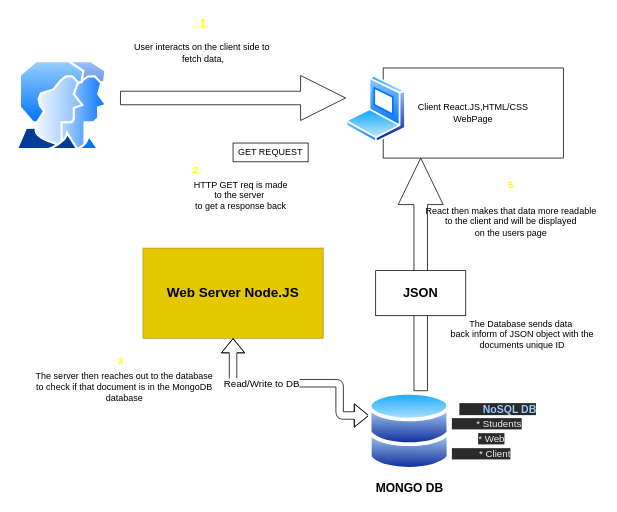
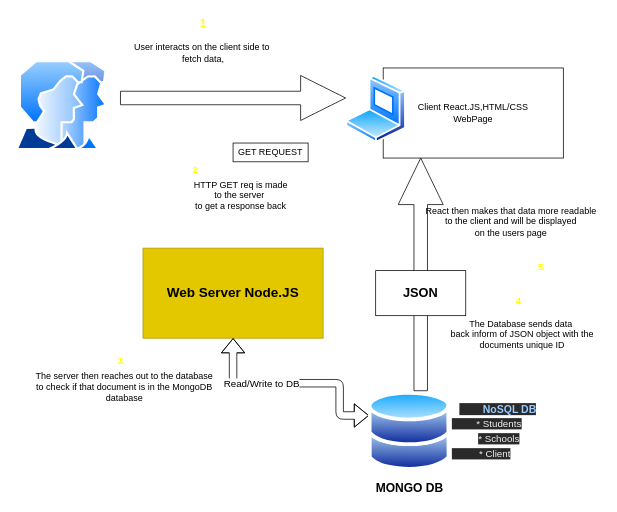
node "5": moved (510, 184) -> (540, 267)
node "4": added
node "* Web": label "* Web" -> "* Schools"
